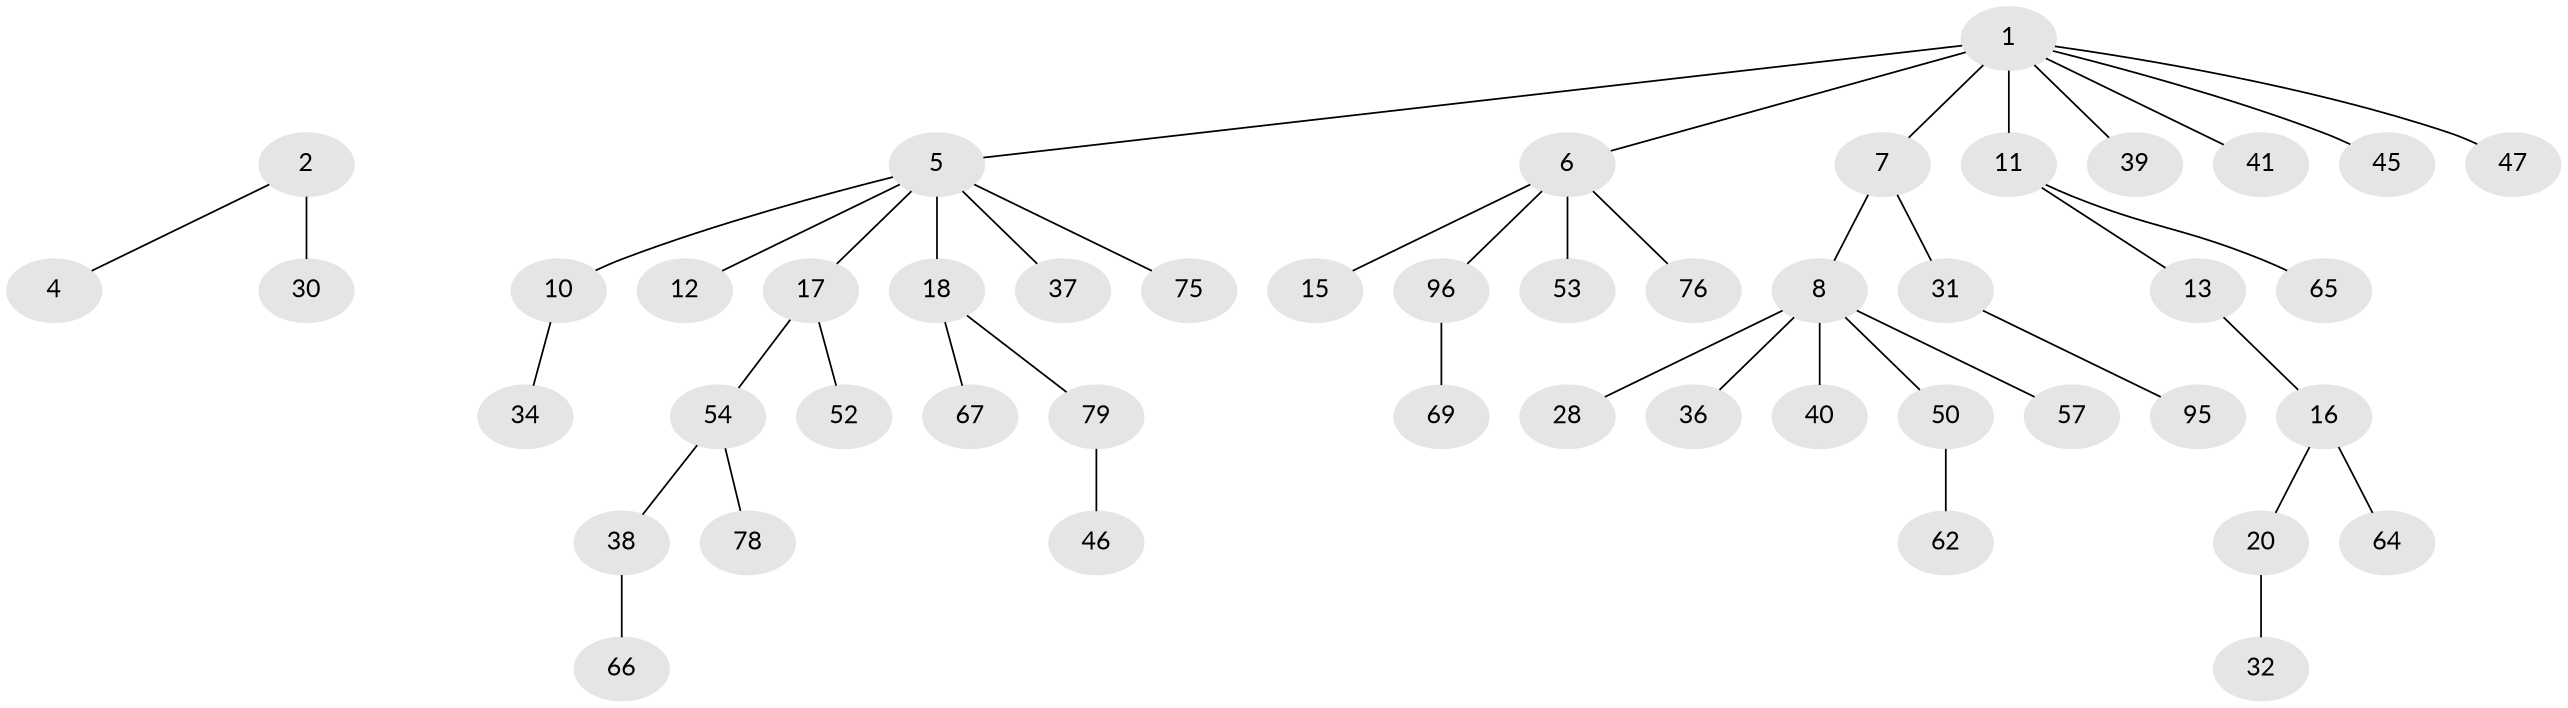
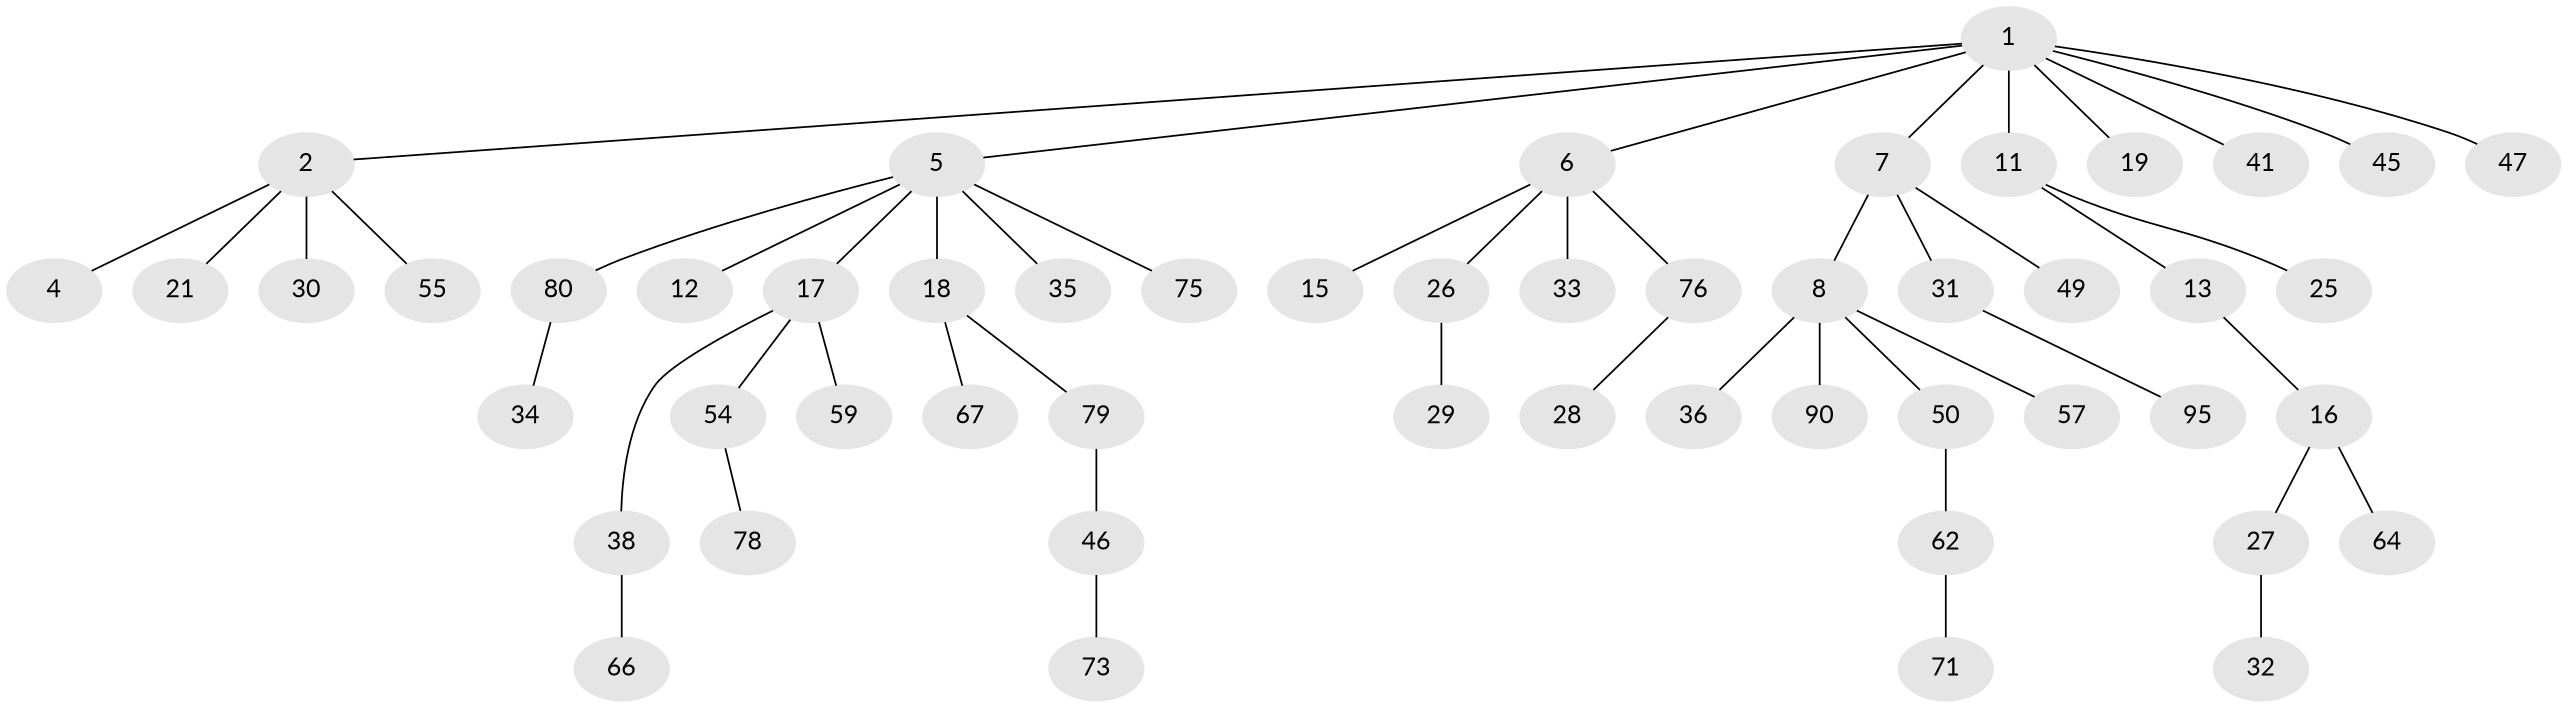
edge "1" -- "2": added
node "39": label "39" -> "19"
node "21": added
node "55": added
node "10": label "10" -> "80"
node "37": label "37" -> "35"
node "96": label "96" -> "26"
node "53": label "53" -> "33"
node "49": added
node "65": label "65" -> "25"
edge "8" -- "28": now "76" -- "28"
node "52": label "52" -> "59"
node "69": label "69" -> "29"
node "40": label "40" -> "90"
edge "54" -- "38": now "17" -- "38"
node "20": label "20" -> "27"
node "73": added
node "71": added
